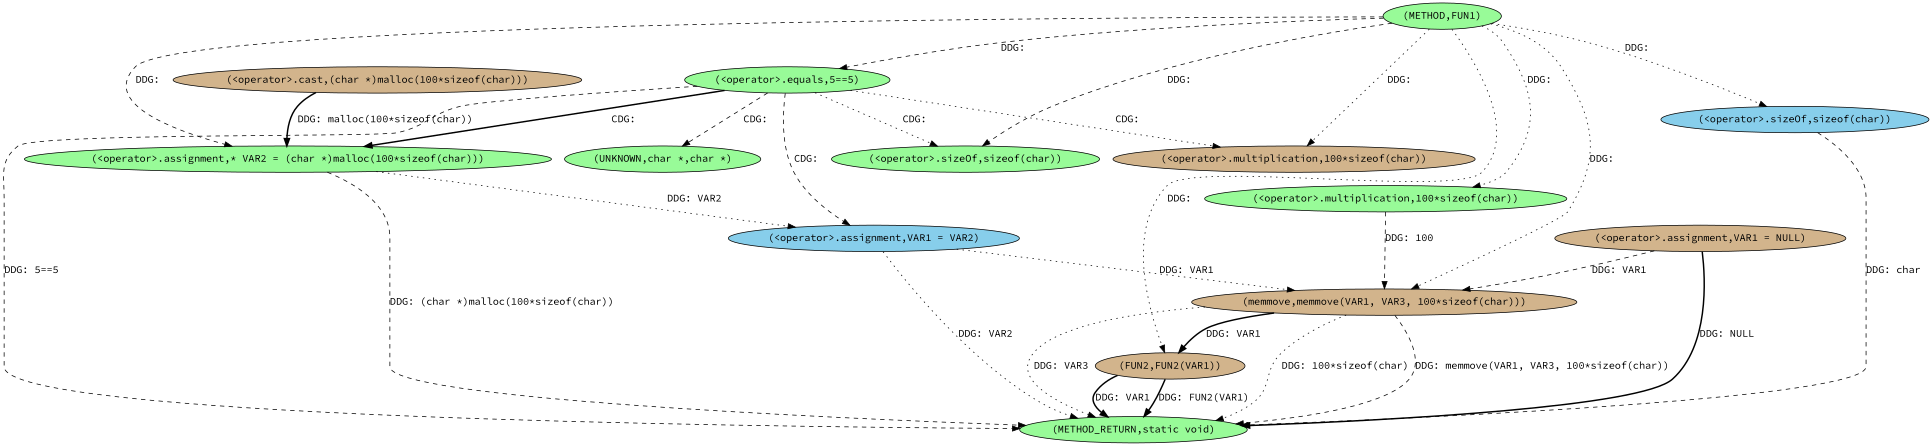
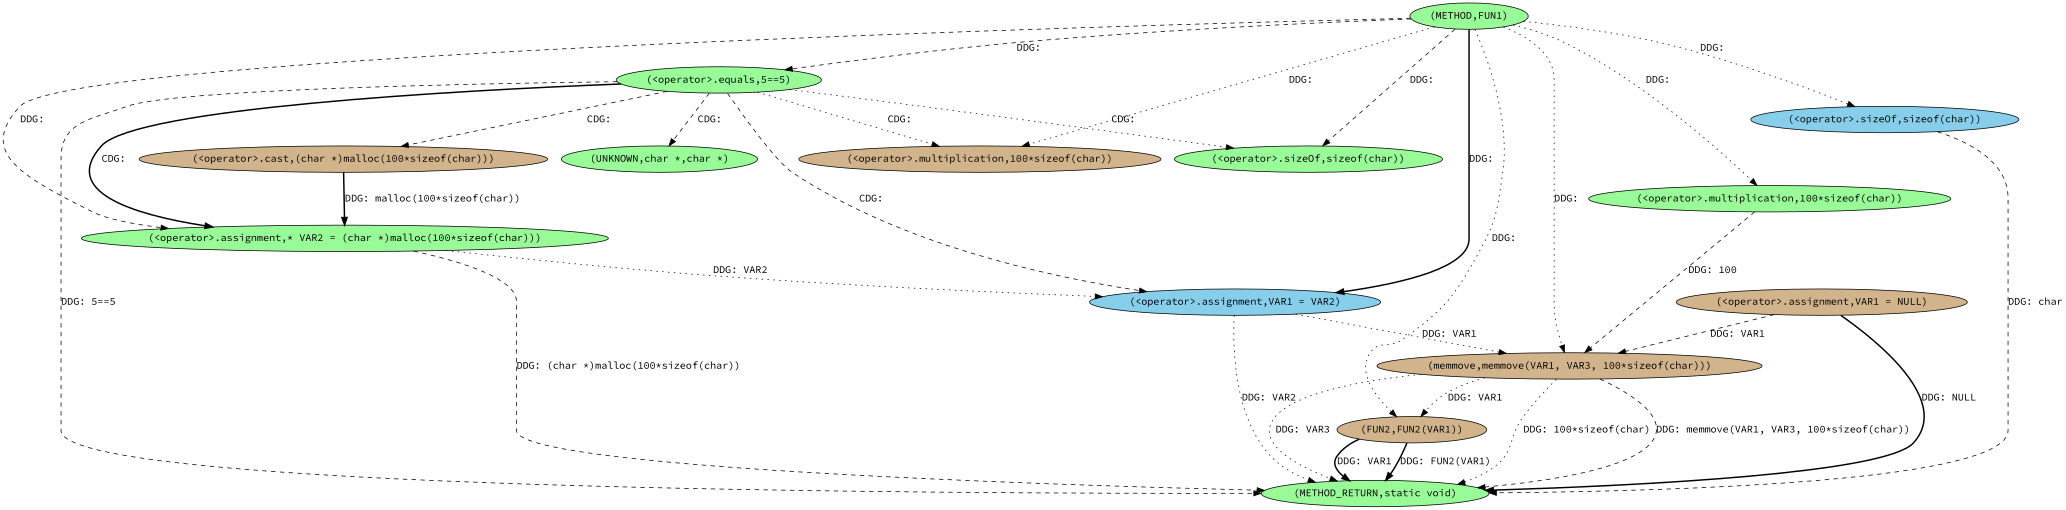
edge "(<operator>.equals,5==5)" -> "(<operator>.cast,(char *)malloc(100*sizeof(char)))": added, label "CDG:"
edge "(METHOD,FUN1)" -> "(<operator>.assignment,VAR1 = VAR2)": added, label "DDG:"
edge "(memmove,memmove(VAR1, VAR3, 100*sizeof(char)))" -> "(FUN2,FUN2(VAR1))": style bold -> dotted
